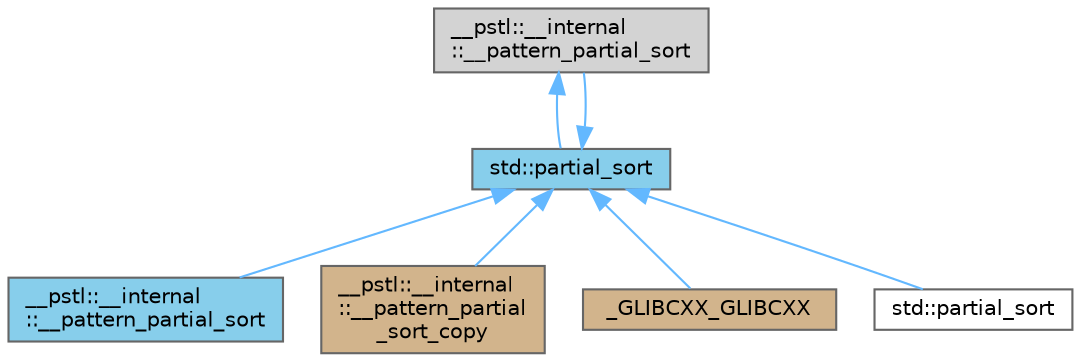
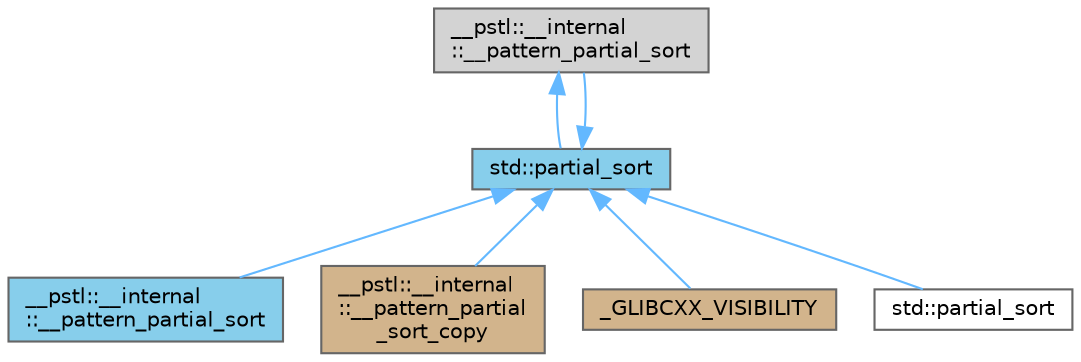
node "_GLIBCXX_GLIBCXX": label "_GLIBCXX_GLIBCXX" -> "_GLIBCXX_VISIBILITY"
